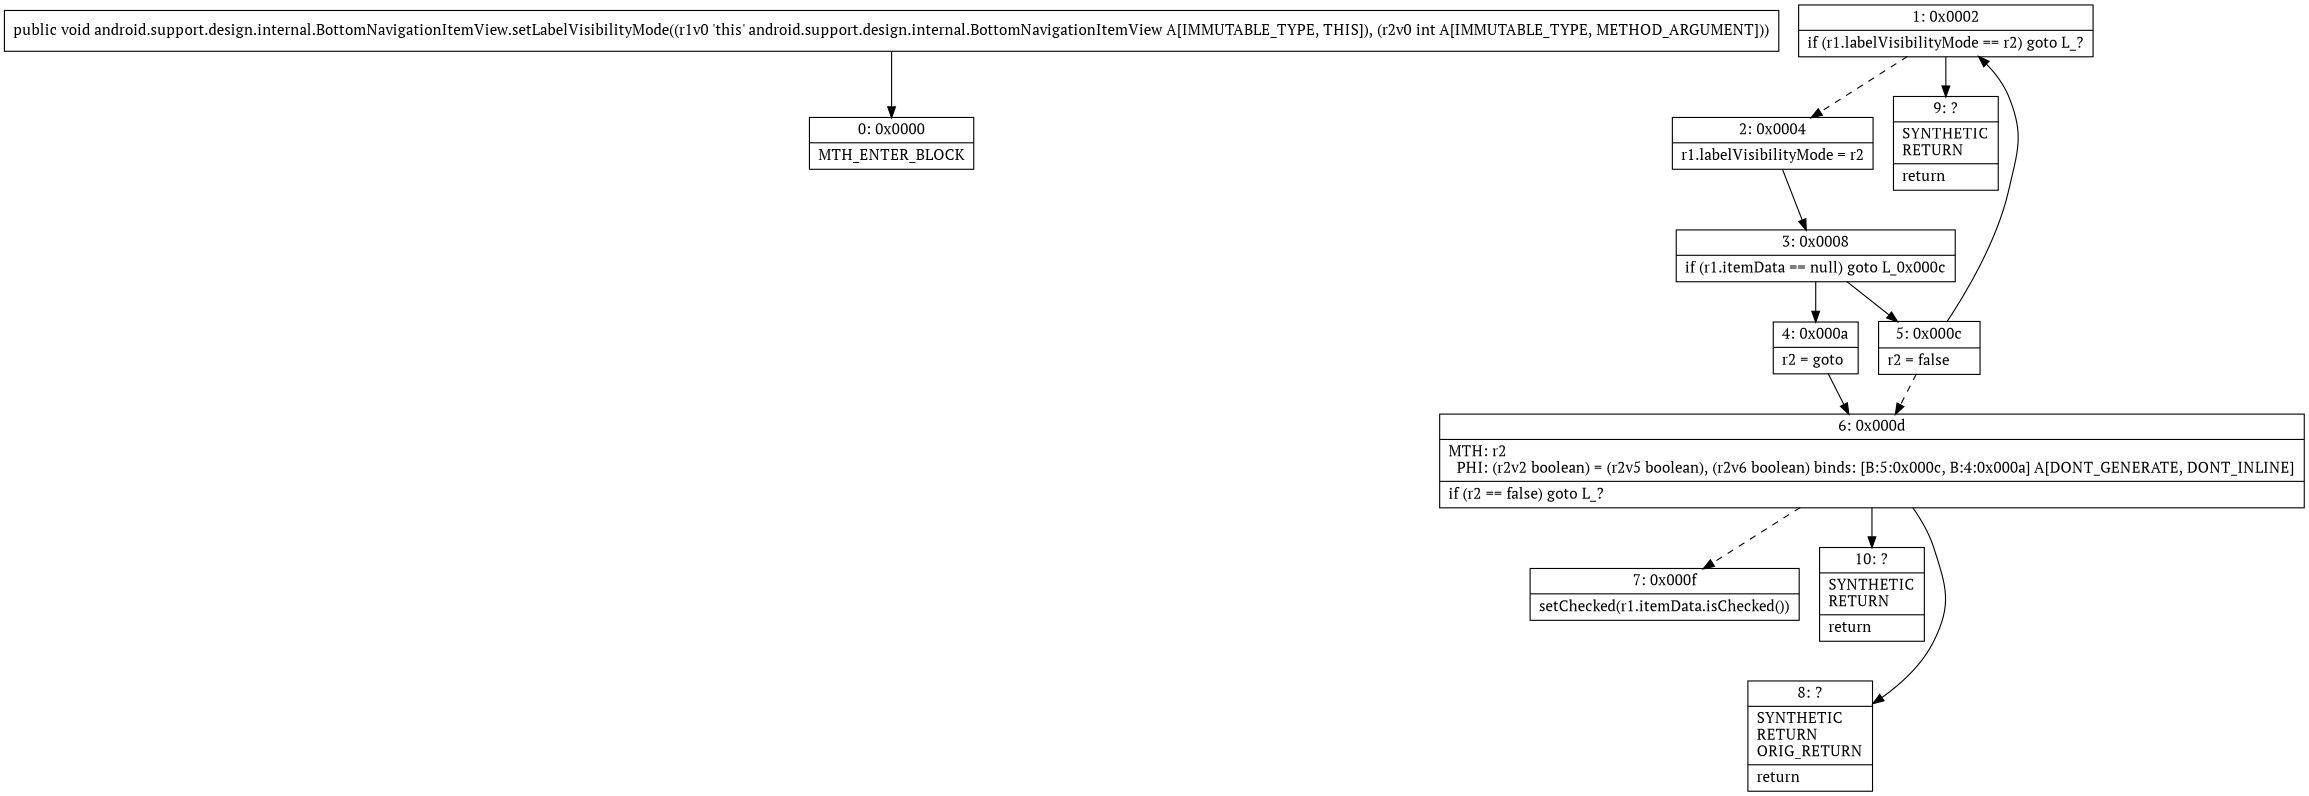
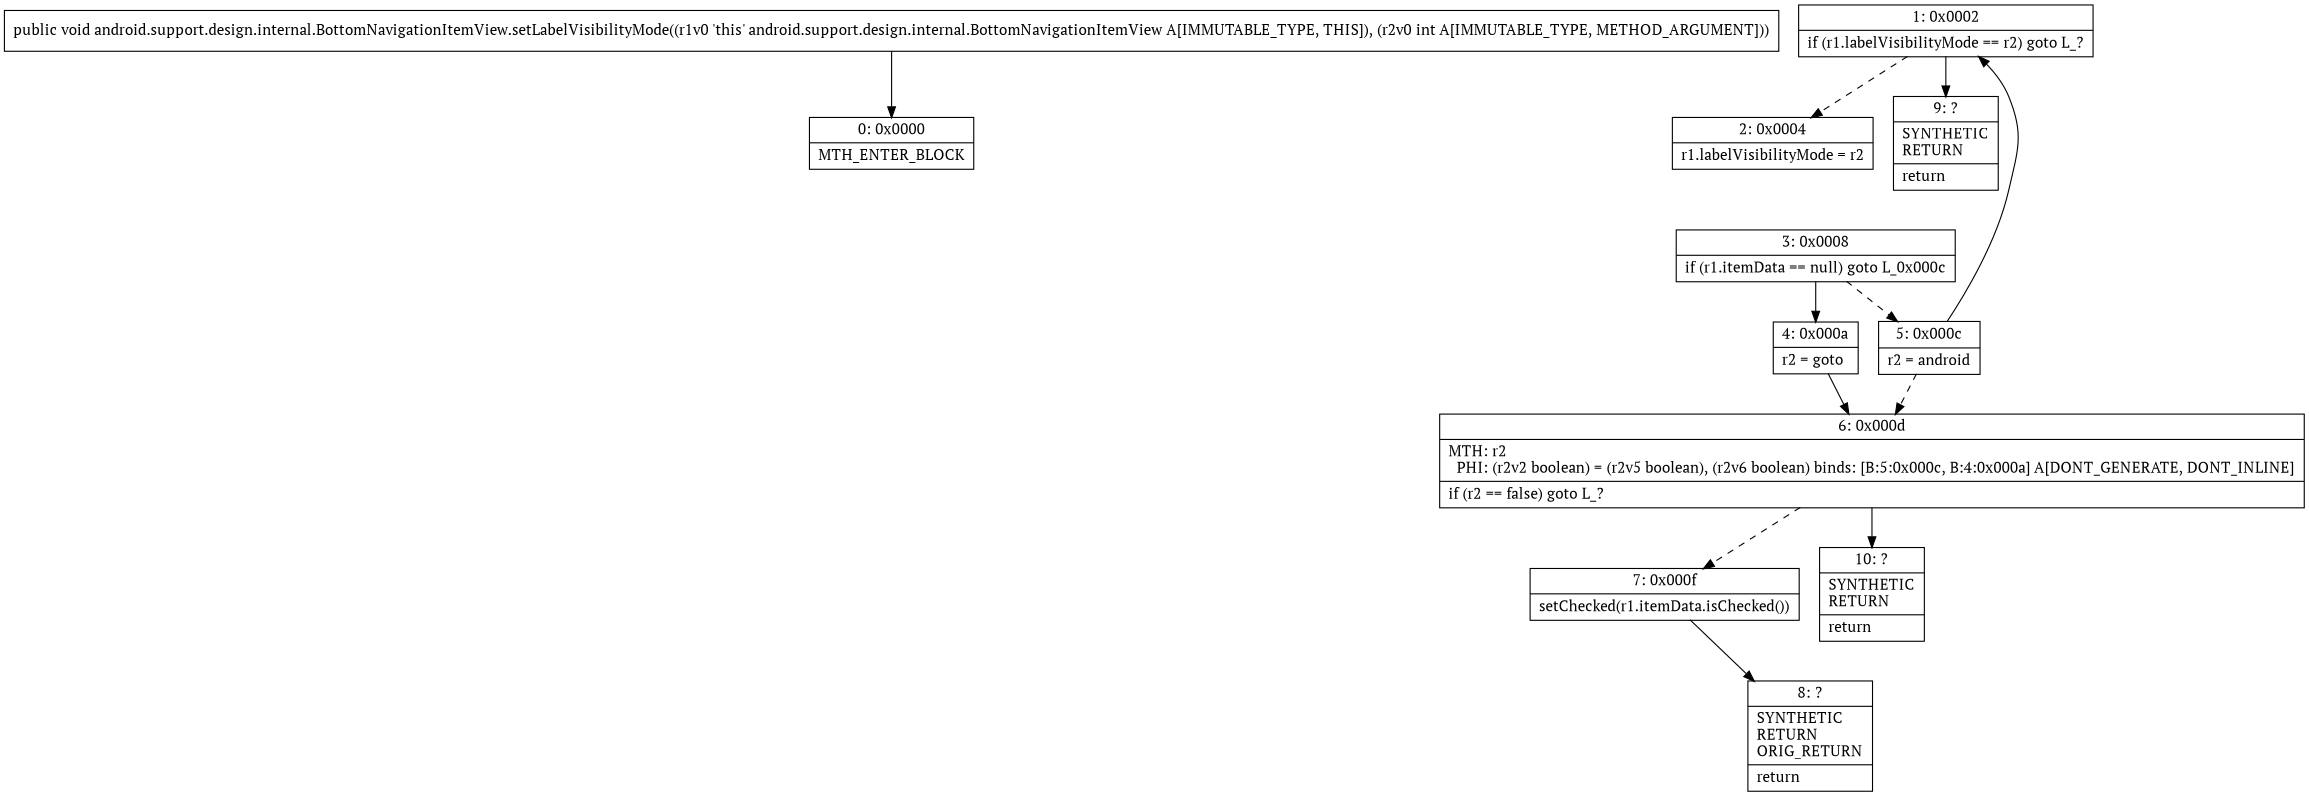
edge "2: 0x0004" -> "3: 0x0008": removed
edge "3: 0x0008" -> "5: 0x000c": style solid -> dashed
node "5: 0x000c": text "r2 = false" -> "r2 = android"
edge "6: 0x000d" -> "8: ?": now "7: 0x000f" -> "8: ?"
